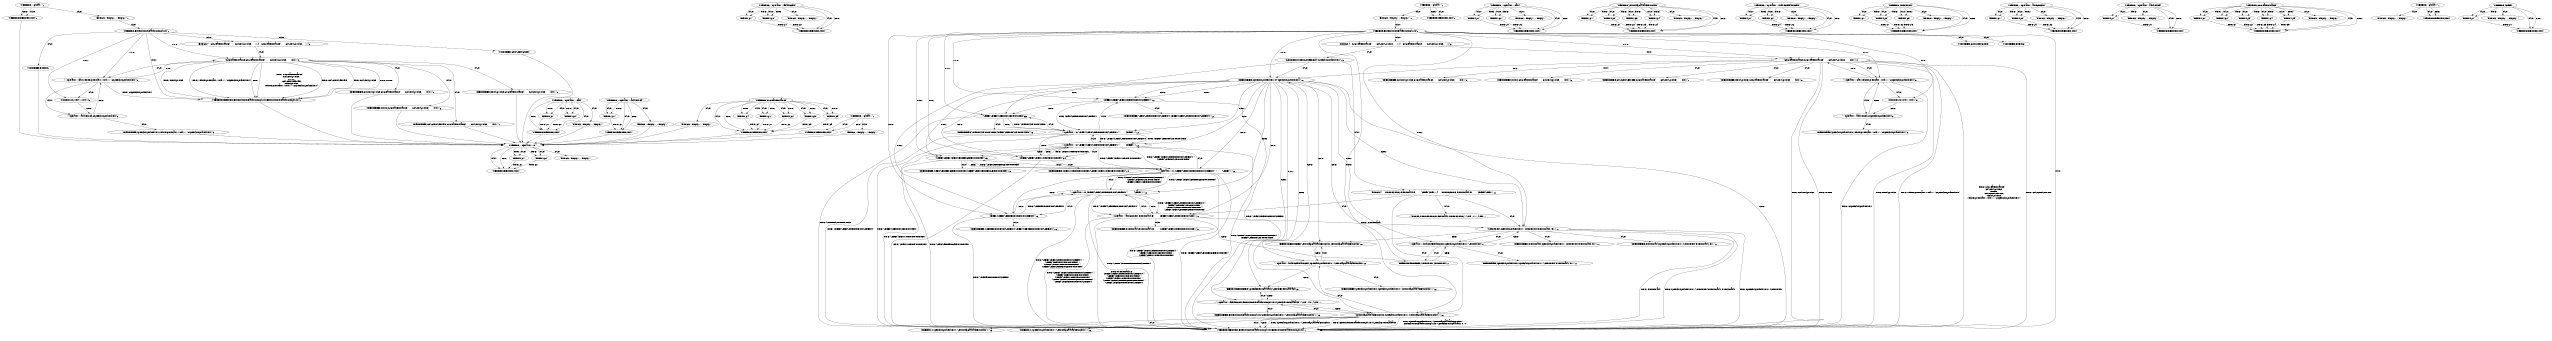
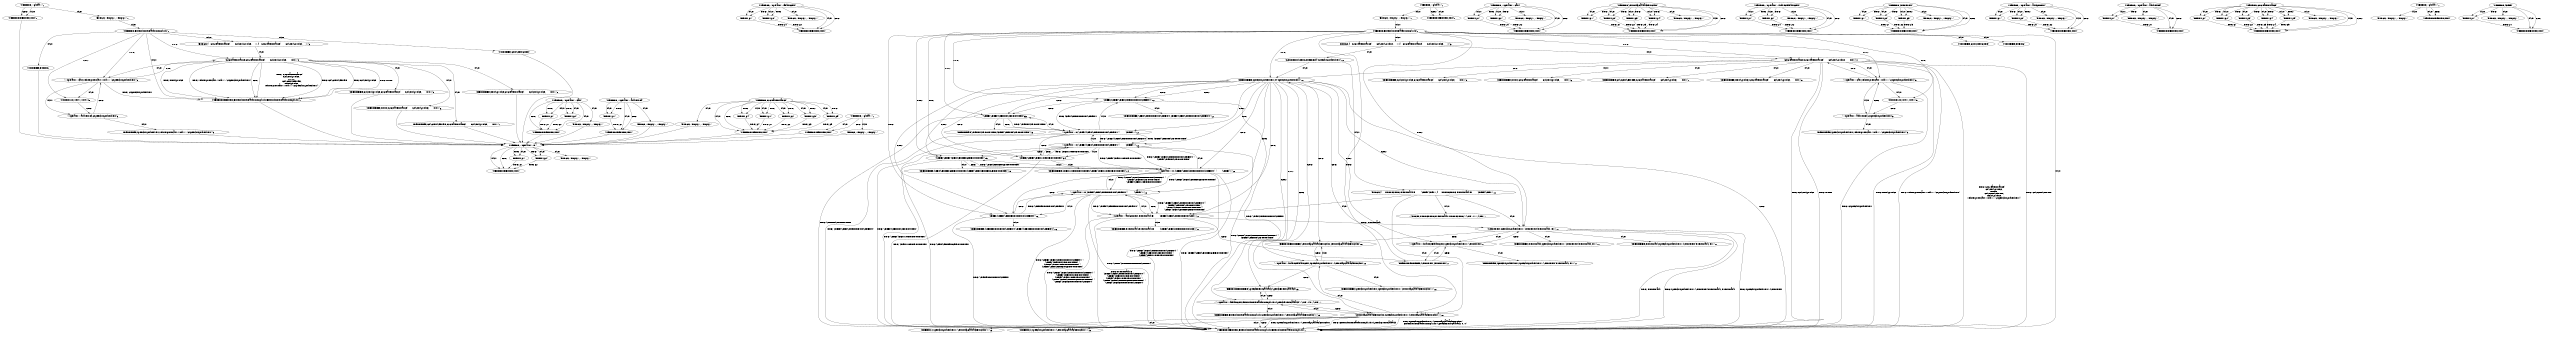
edge "(CONTROL_STRUCTURE,IF,if (speech_synthesizer_))" -> "(SPFEI,SPFEI(SPEI_TTS_BOOKMARK))": now "(IDENTIFIER,speech_synthesizer_,if (speech_synthesizer_))" -> "(SPFEI,SPFEI(SPEI_TTS_BOOKMARK))"
